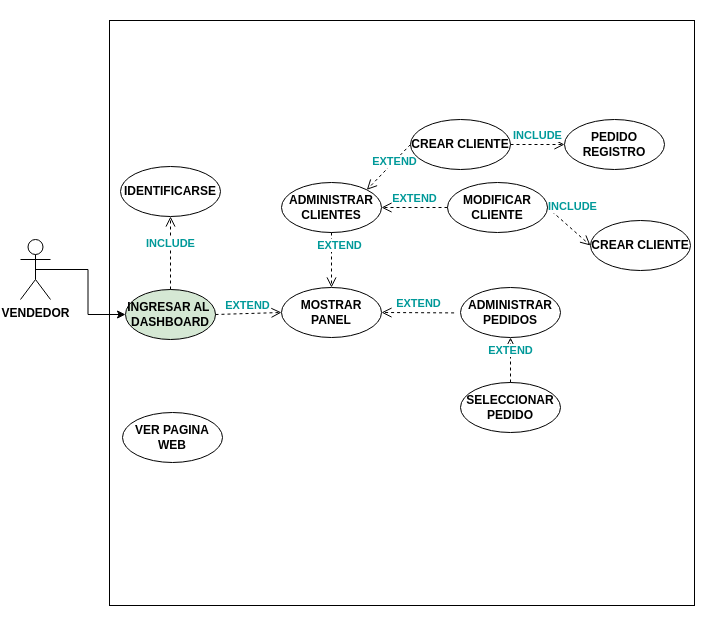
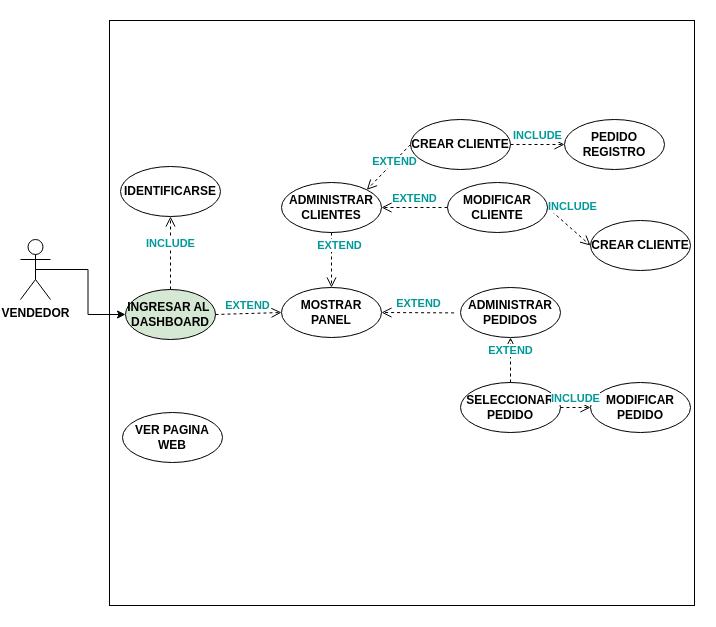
edge "SELECCIONAR PEDIDO" -> "MODIFICAR PEDIDO": added, label "INCLUDE"
node "MODIFICAR PEDIDO": added
